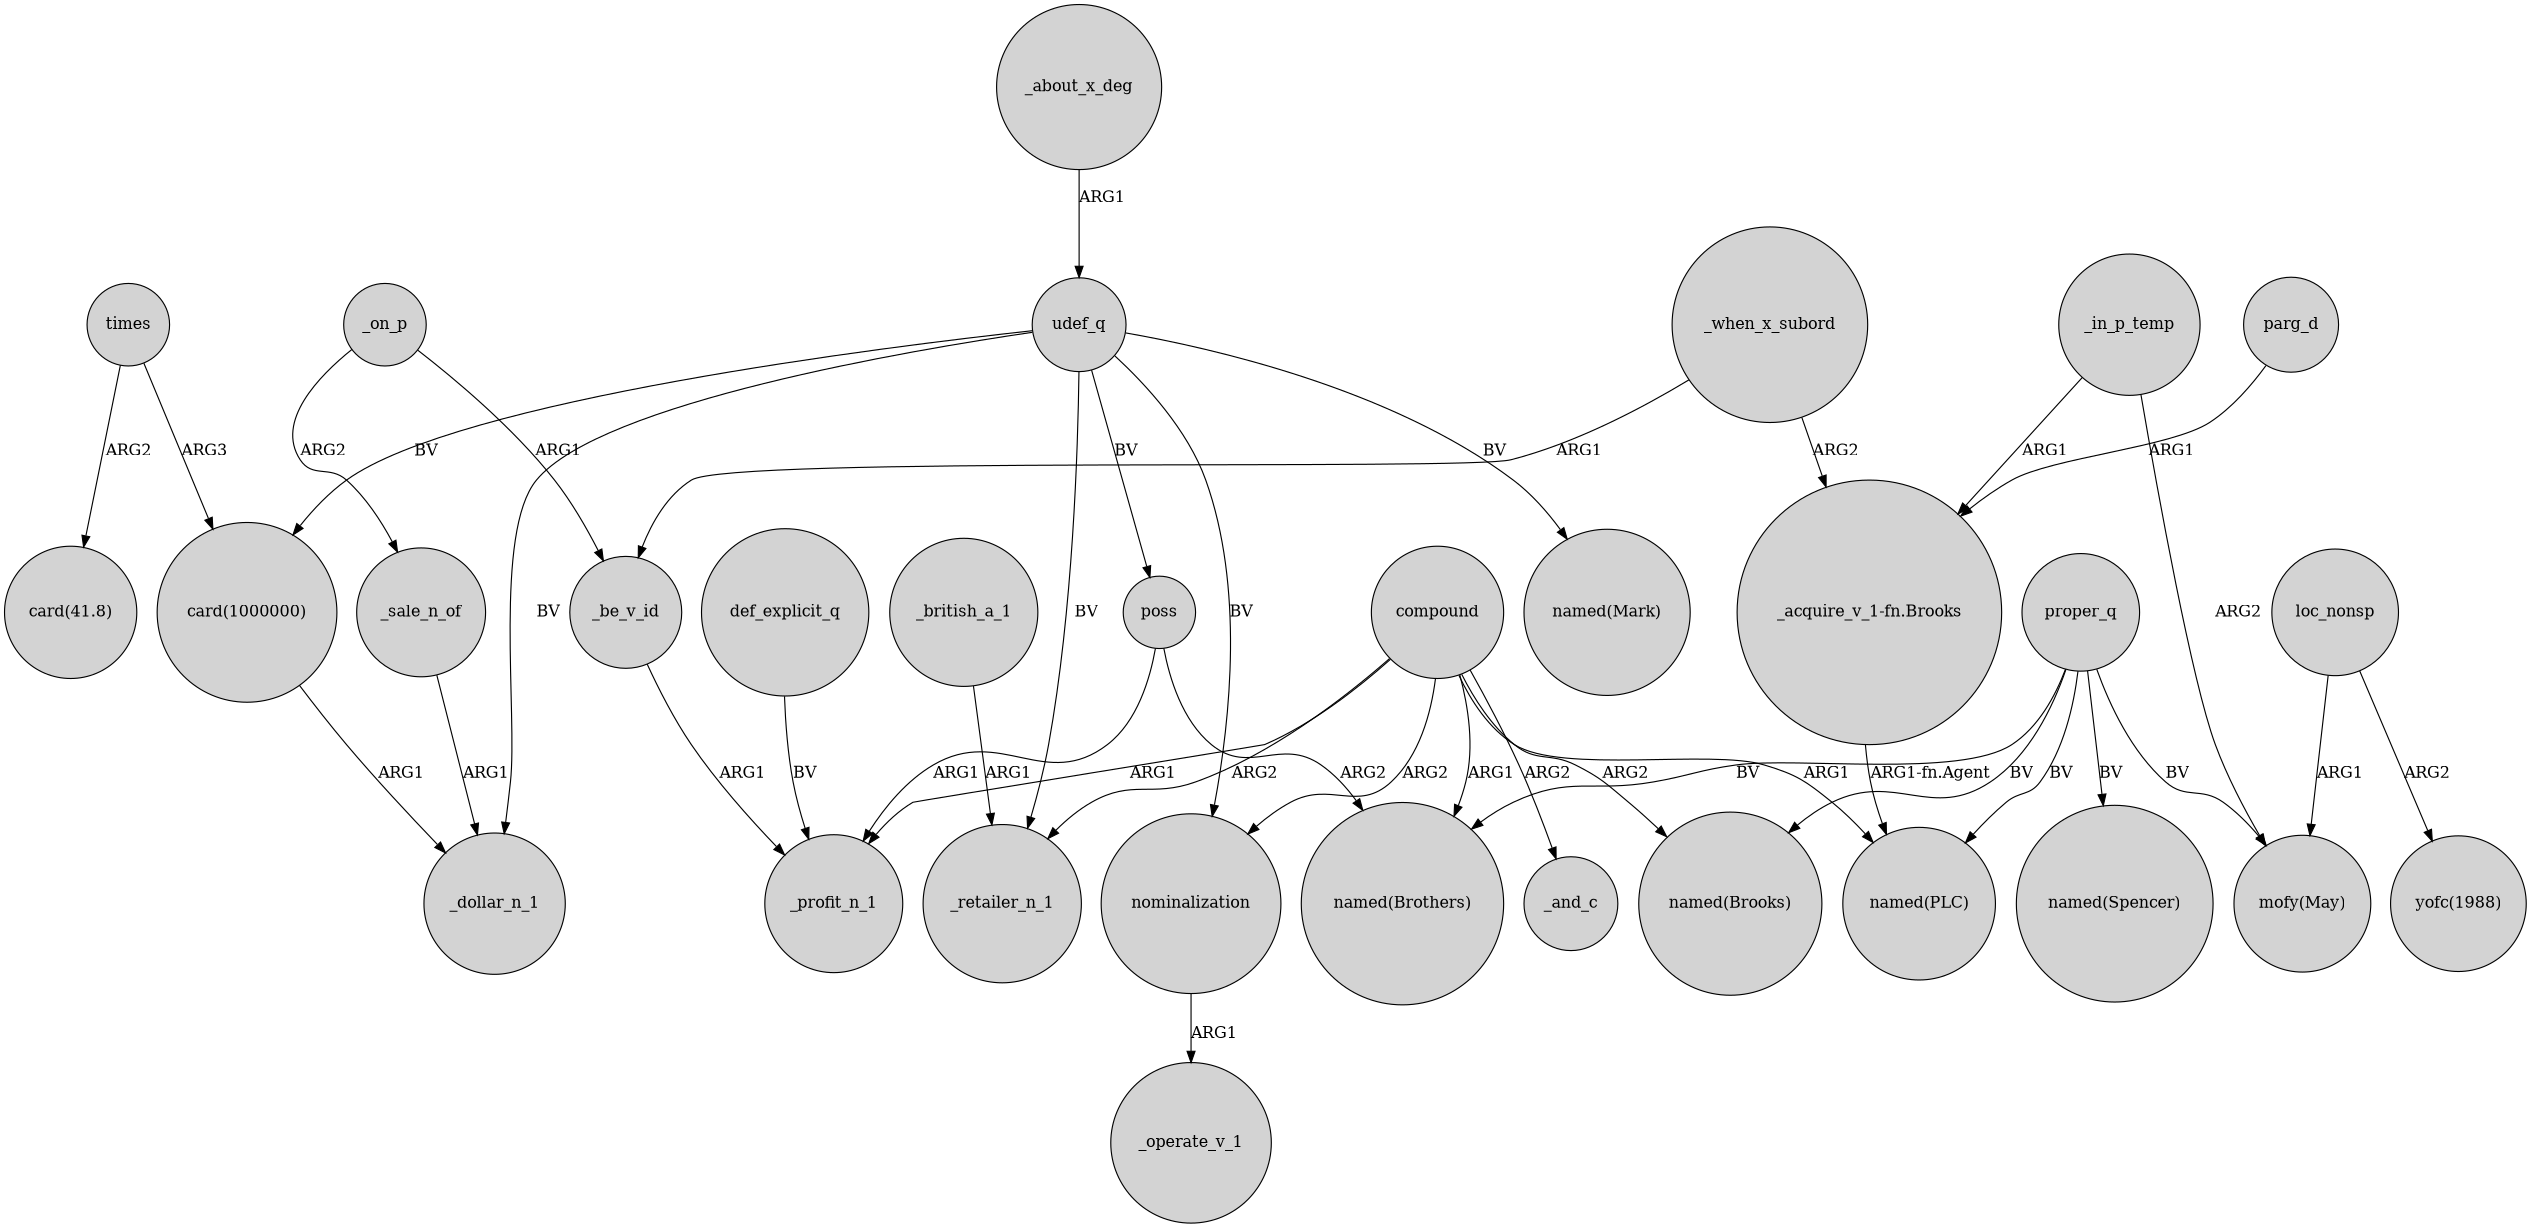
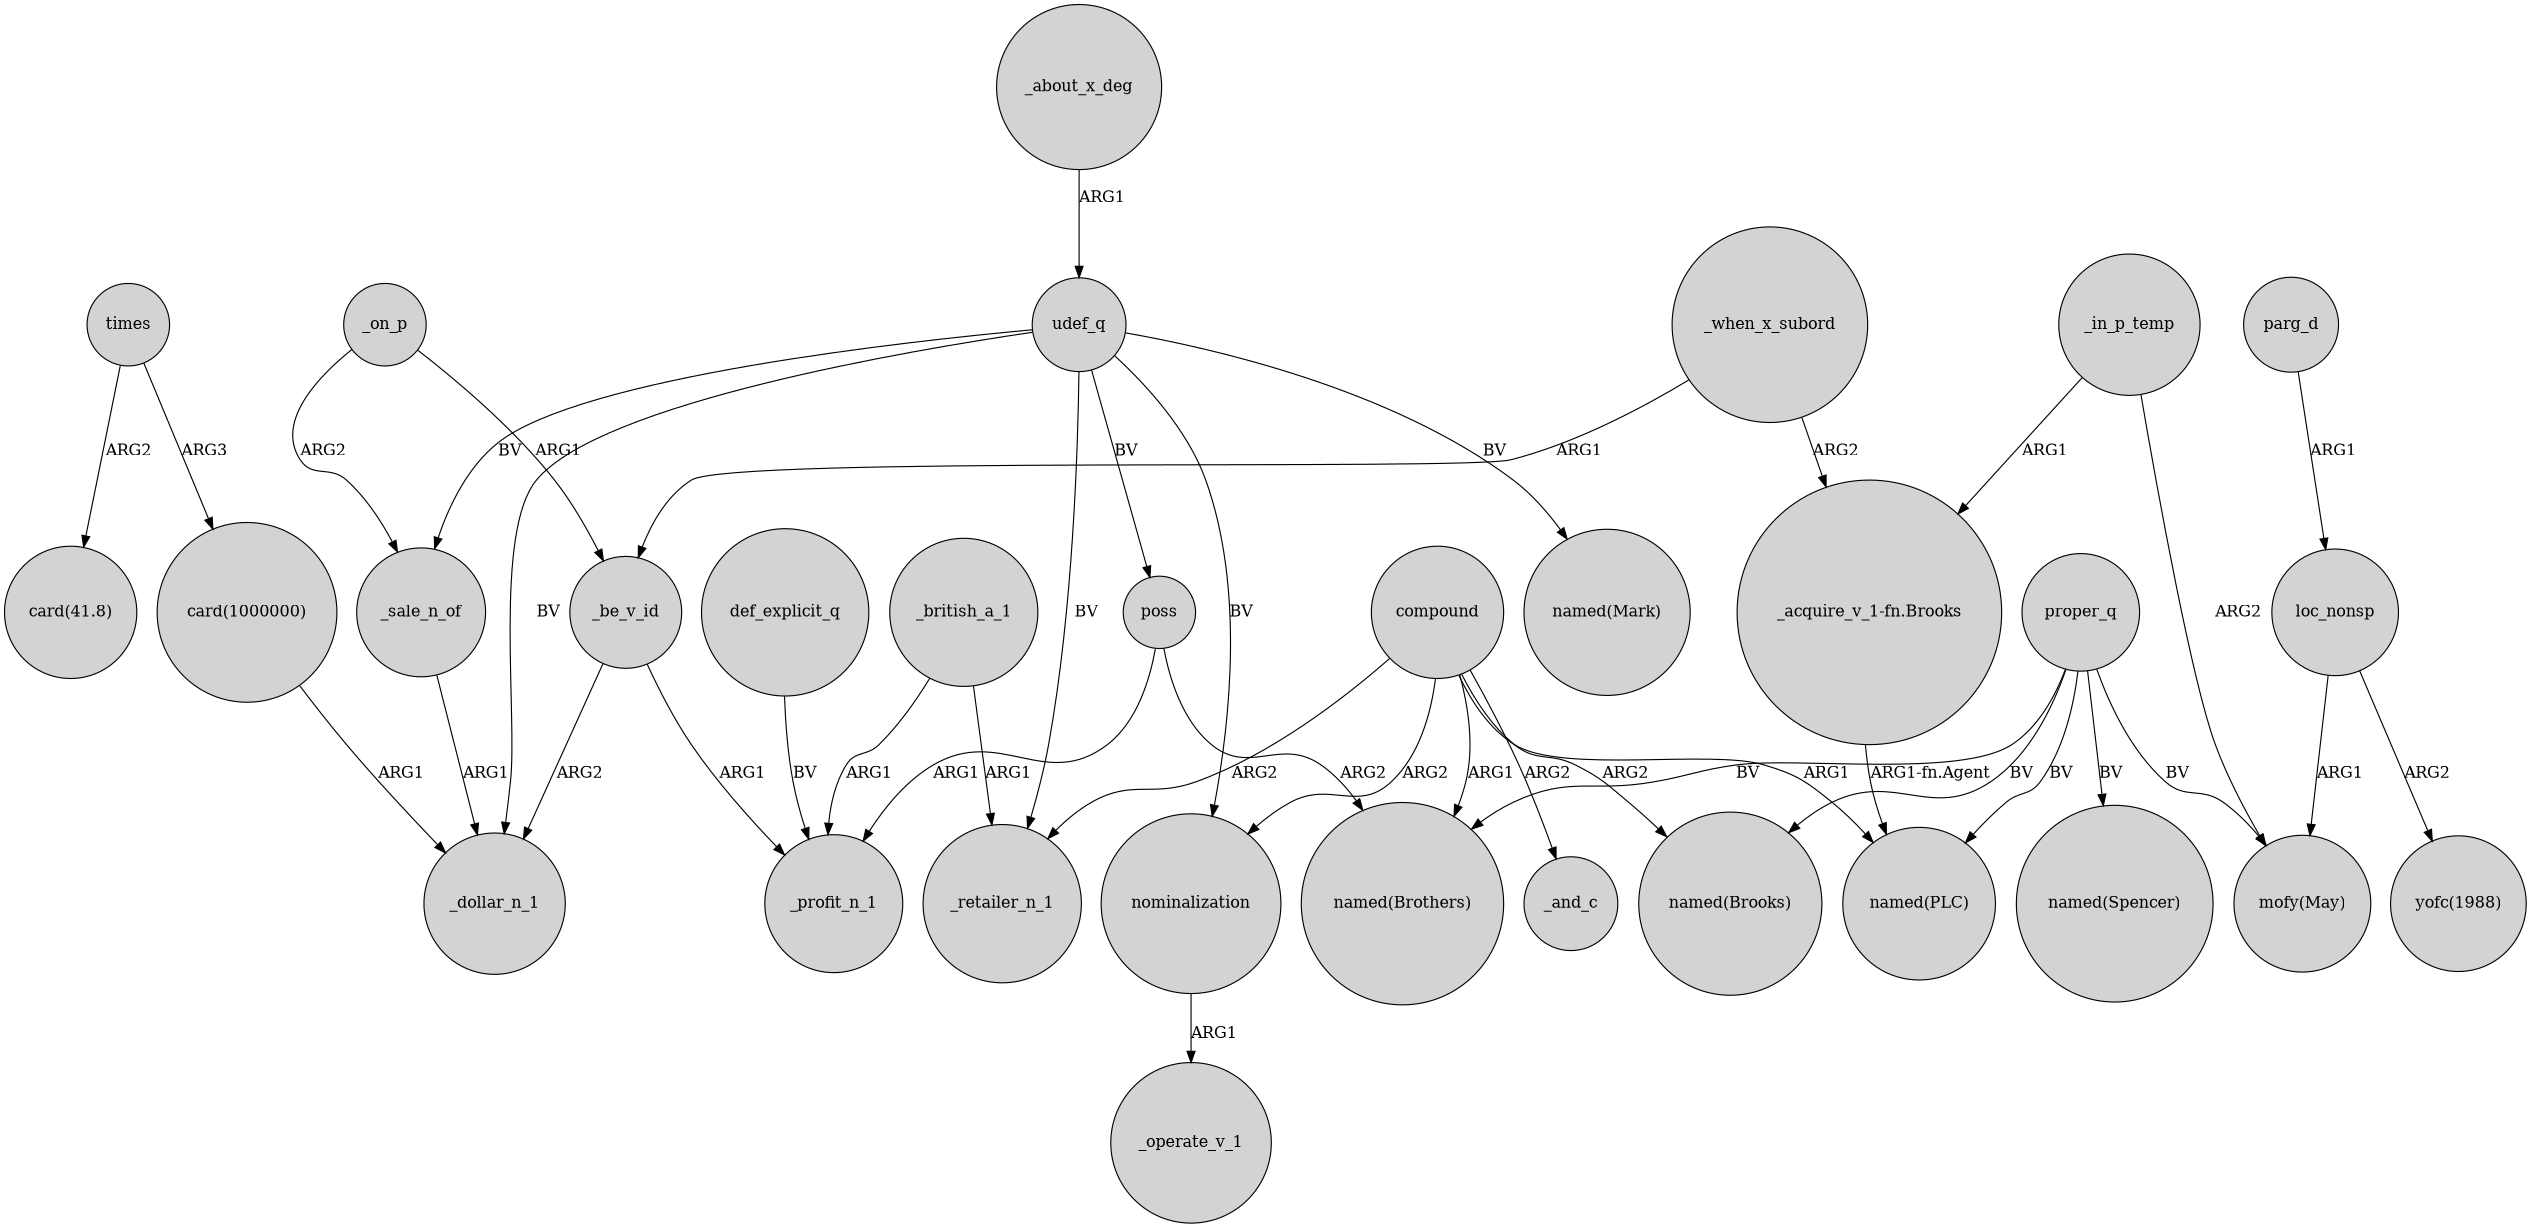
edge "udef_q" -> "card(1000000)": now "udef_q" -> "_sale_n_of"
edge "parg_d" -> "_acquire_v_1-fn.Brooks": now "parg_d" -> "loc_nonsp"
edge "_be_v_id" -> "_dollar_n_1": added, label "ARG2"
edge "compound" -> "_profit_n_1": now "_british_a_1" -> "_profit_n_1"
